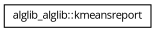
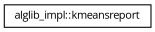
node "alglib_alglib::kmeansreport": label "alglib_alglib::kmeansreport" -> "alglib_impl::kmeansreport"
